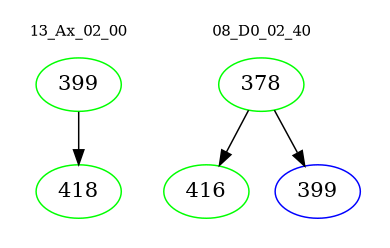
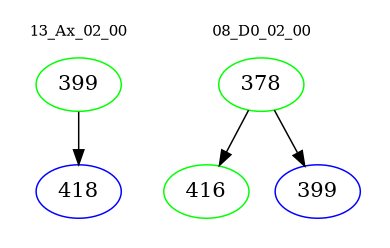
cluster "08_D0_02_40": label "08_D0_02_40" -> "08_D0_02_00"
node "418": color green -> blue
